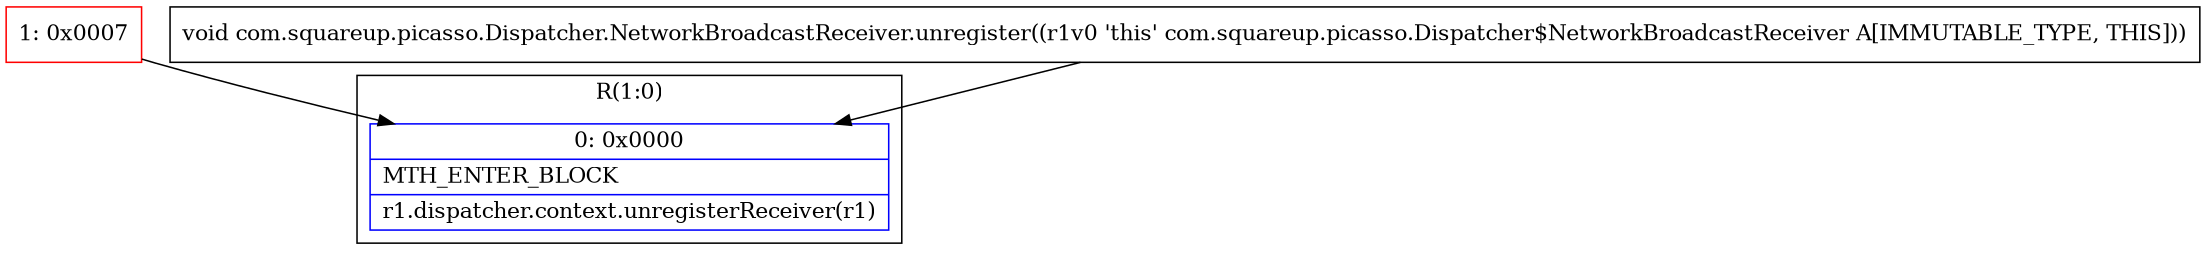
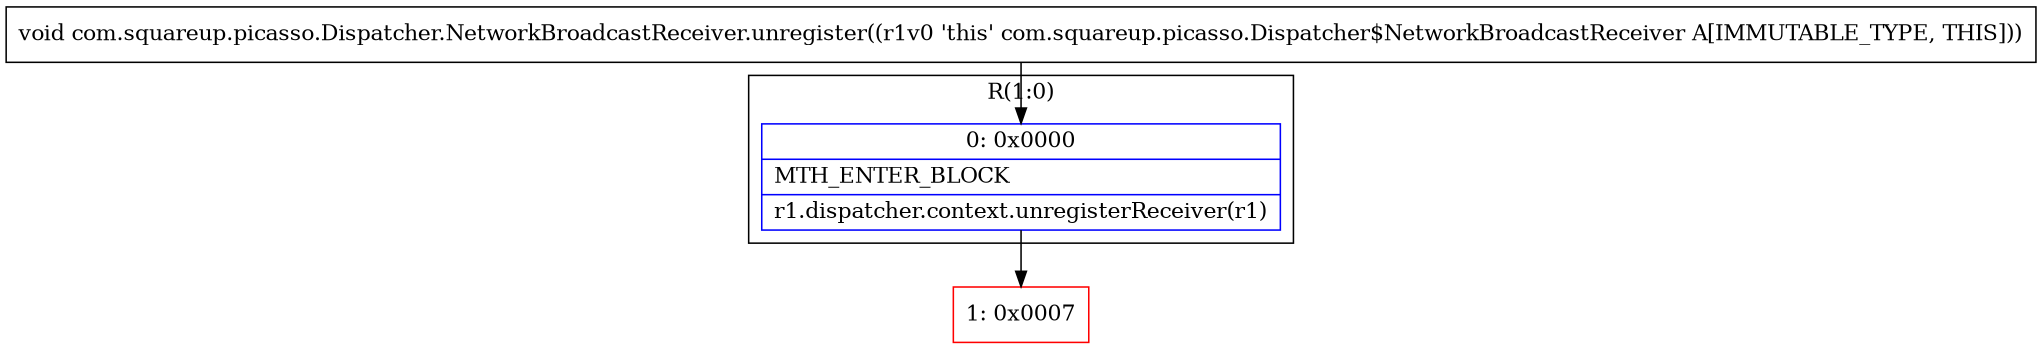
edge "1: 0x0007" -> "0: 0x0000": reversed
